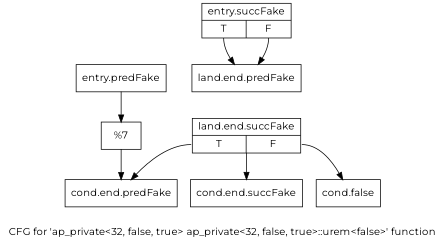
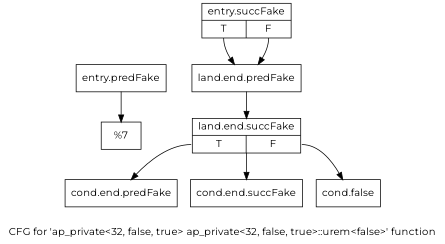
edge "land.end.predFake" -> "land.end.succFake": added
edge "%7" -> "cond.end.predFake": removed
